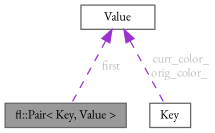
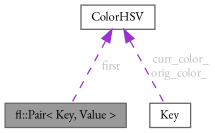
node "Value": label "Value" -> "ColorHSV"
